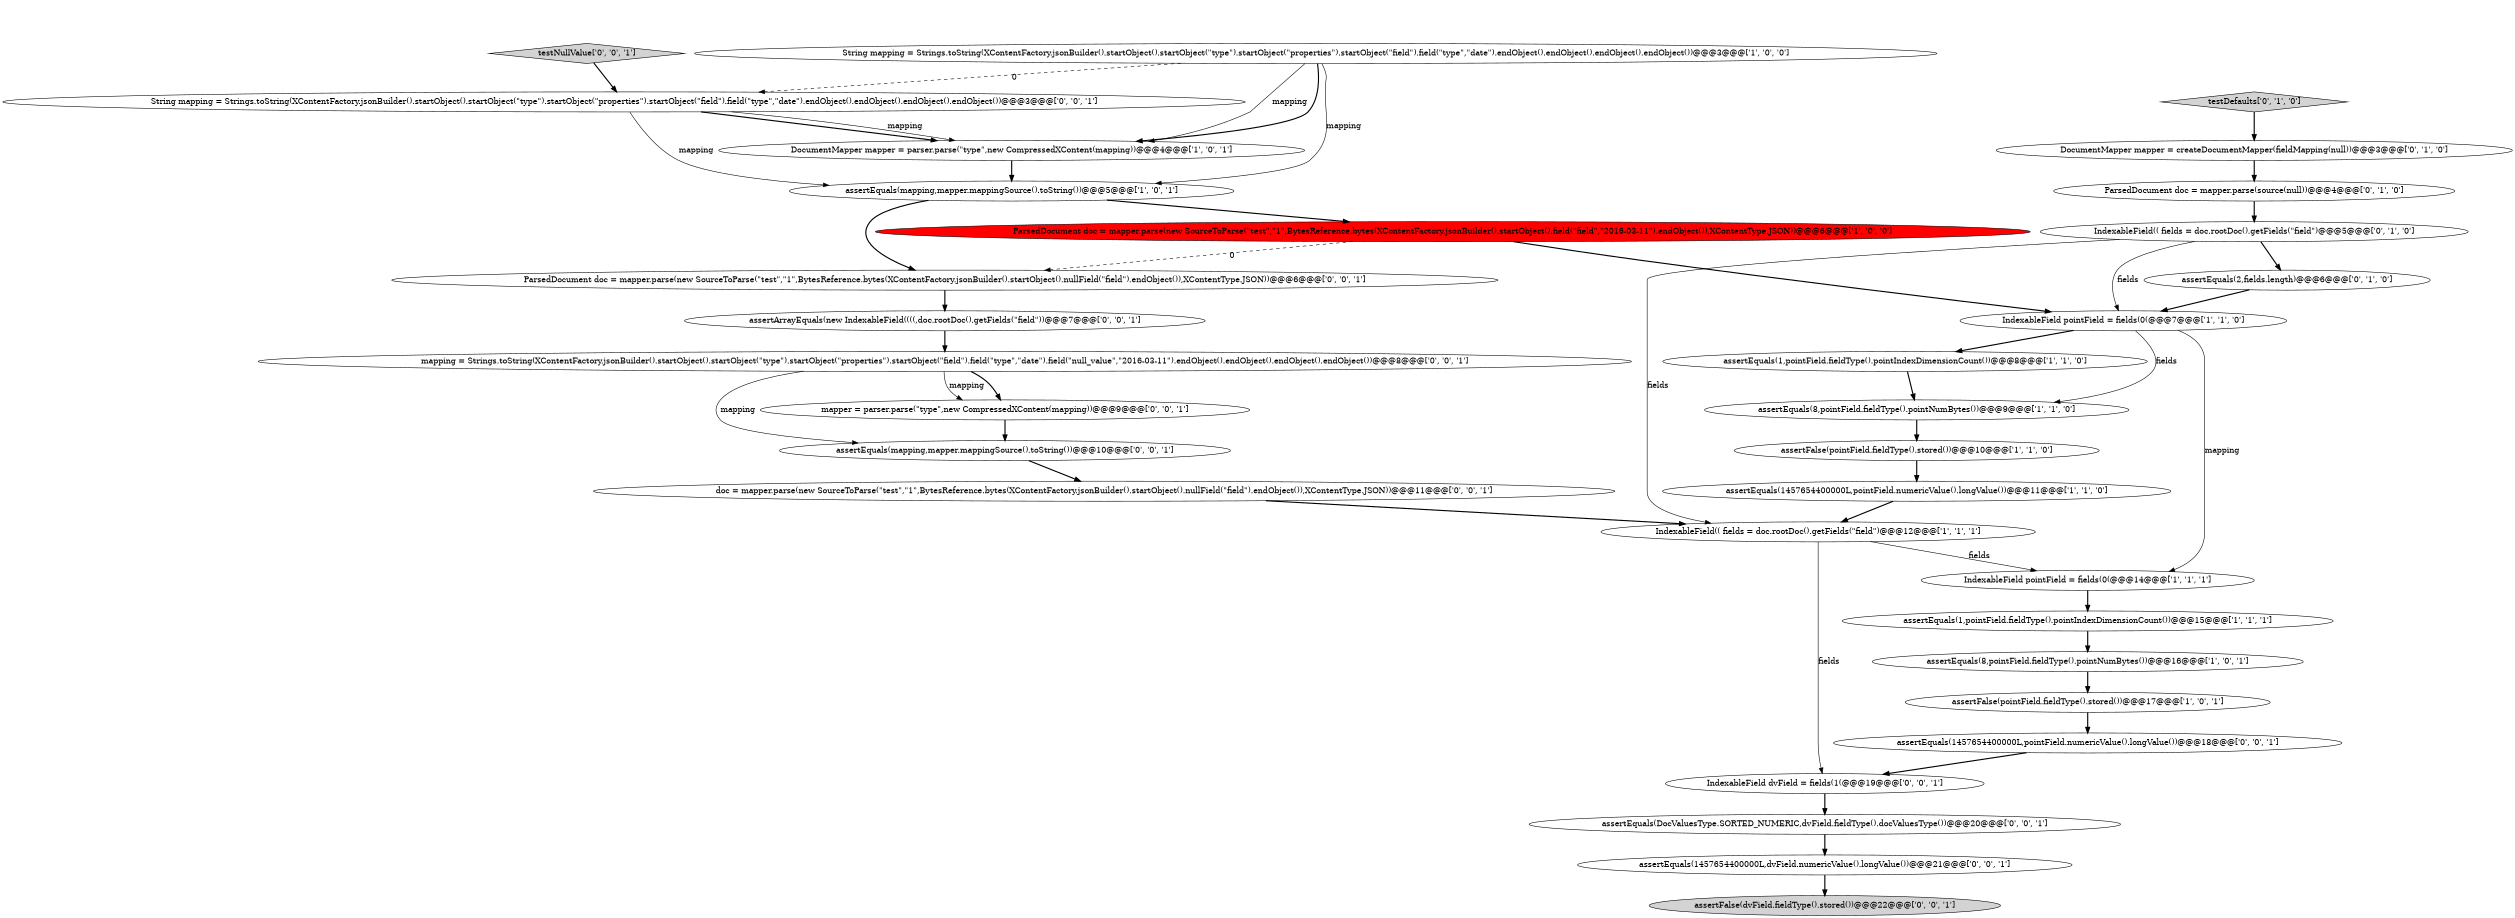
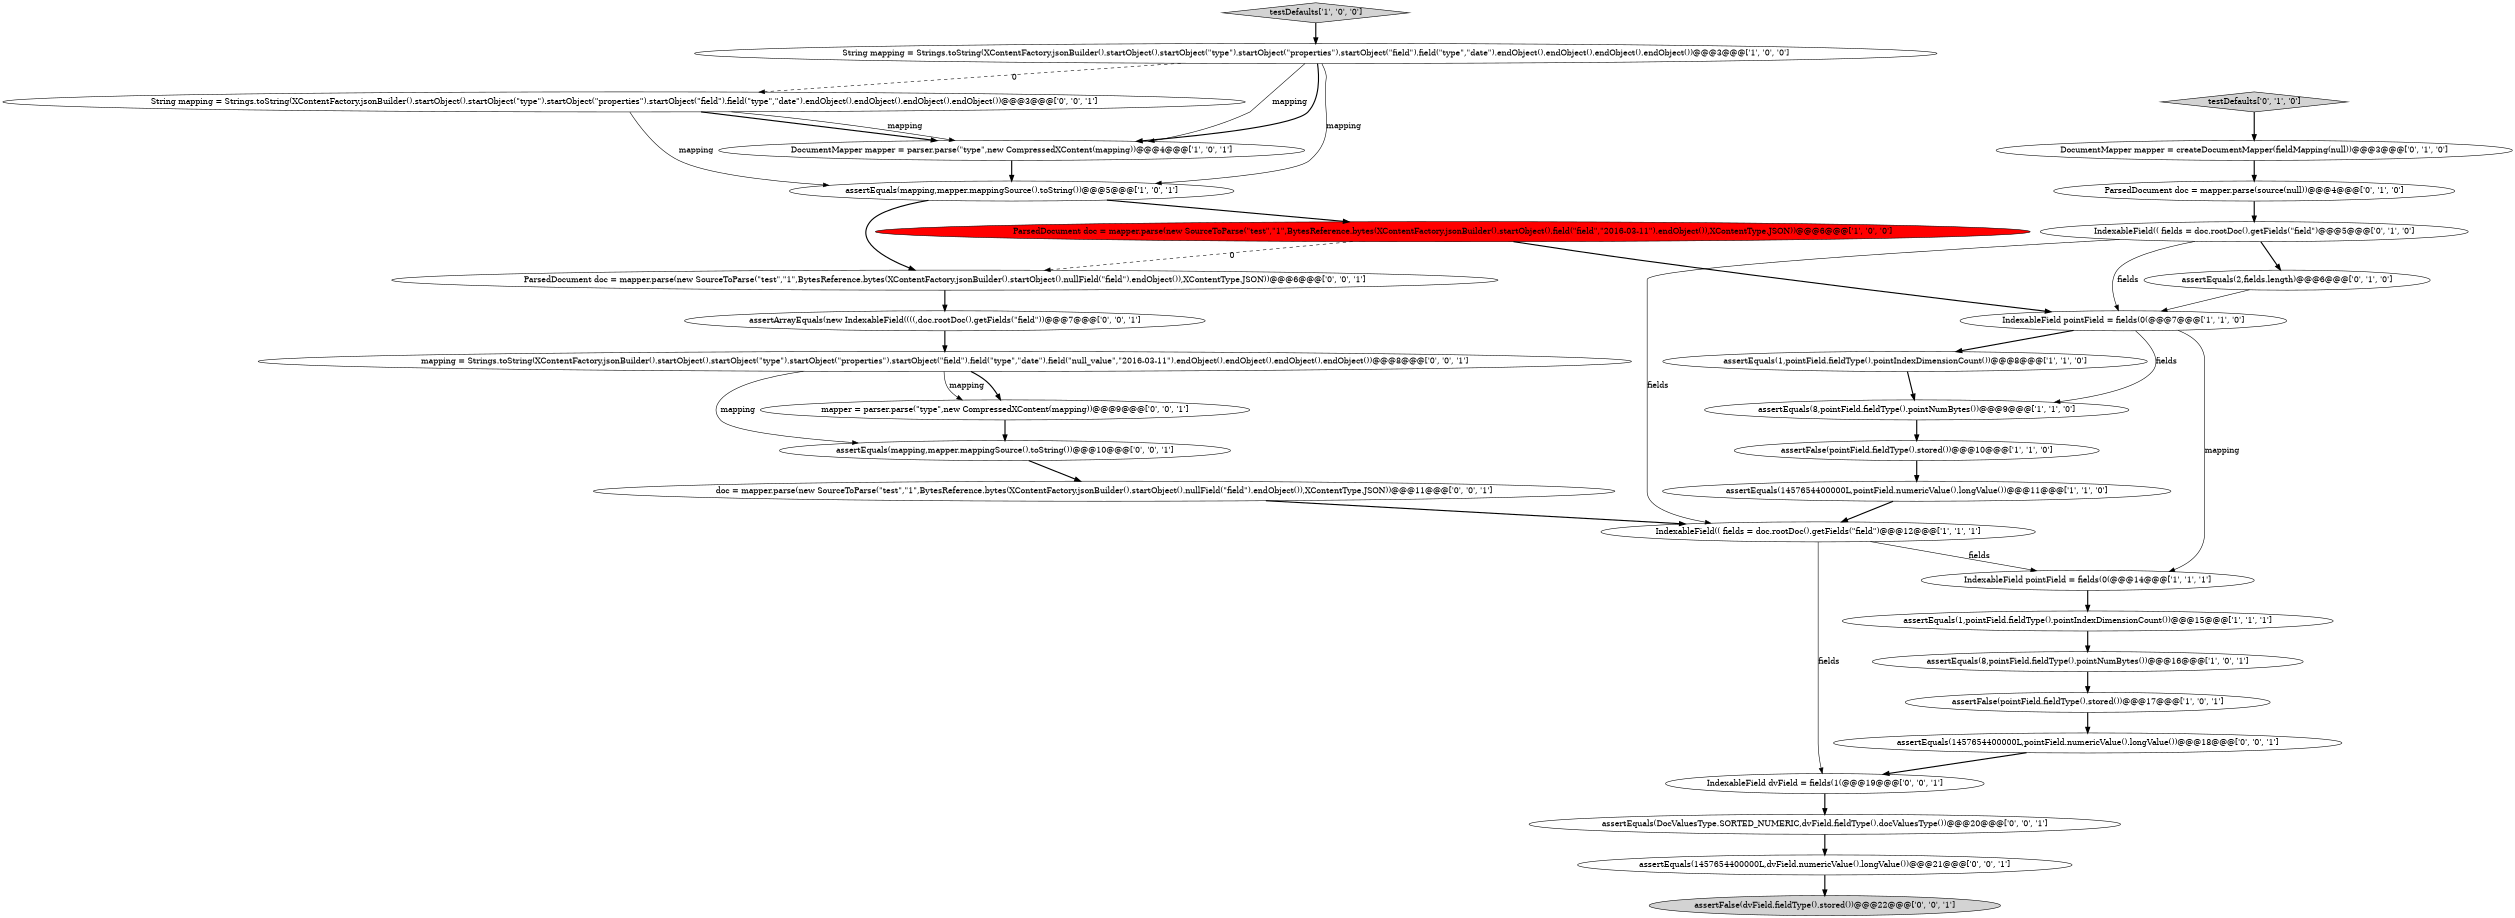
node "testDefaults['1', '0', '0']": added
node "testNullValue['0', '0', '1']": removed
edge "assertEquals(2,fields.length)@@@6@@@['0', '1', '0']" -> "IndexableField pointField = fields(0(@@@7@@@['1', '1', '0']": style bold -> solid
